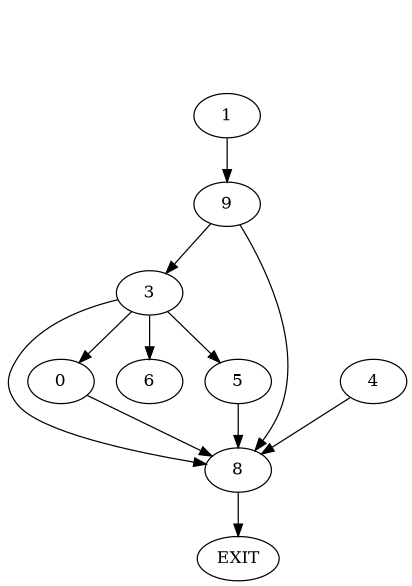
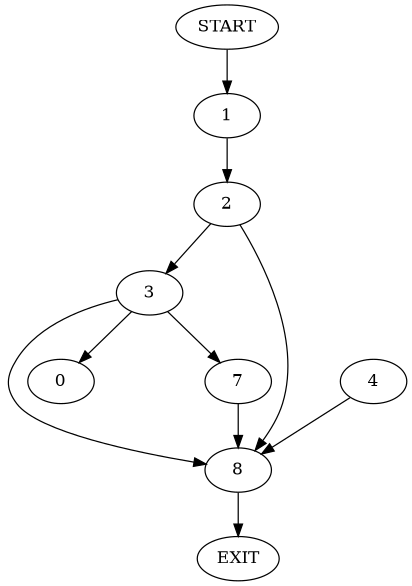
node "START": added
node "9": label "9" -> "2"
node "6": removed
node "5": label "5" -> "7"
edge "0" -> "8": removed
